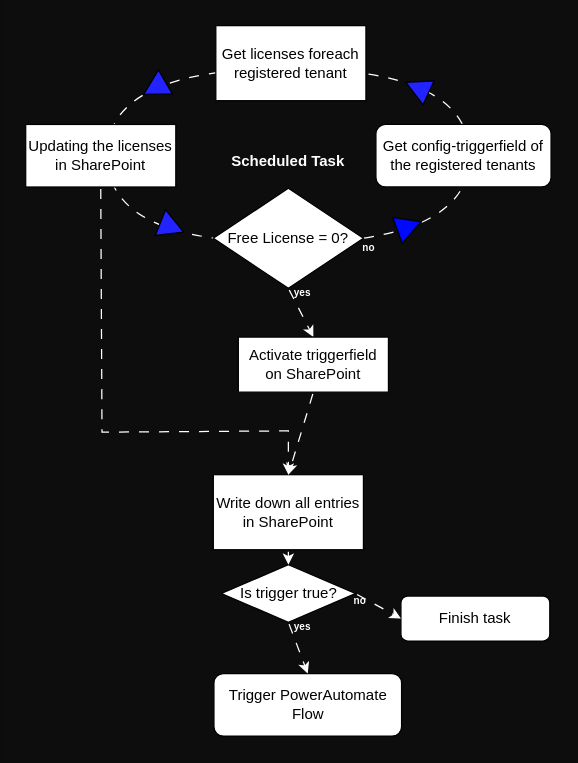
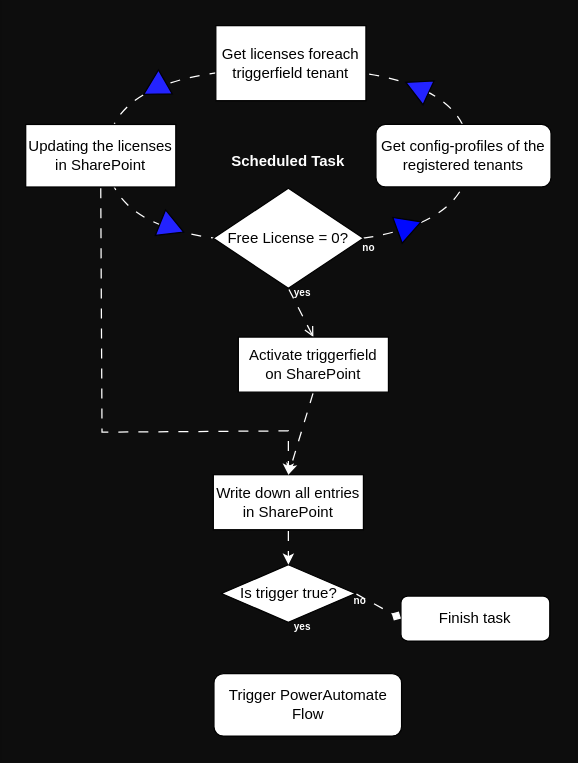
node "Get licenses foreach registered tenant": label "Get licenses foreach registered tenant" -> "Get licenses foreach triggerfield tenant"
node "Get config-triggerfield of the registered tenants": label "Get config-triggerfield of the registered tenants" -> "Get config-profiles of the registered tenants"
edge "Free License = 0?" -> "Activate triggerfield on SharePoint": arrowhead classic -> open
node "Write down all entries in SharePoint": size 150x75 -> 150x55
edge "Is trigger true?" -> "Finish task": arrowhead classic -> diamond
edge "Is trigger true?" -> "Trigger PowerAutomate Flow": removed
